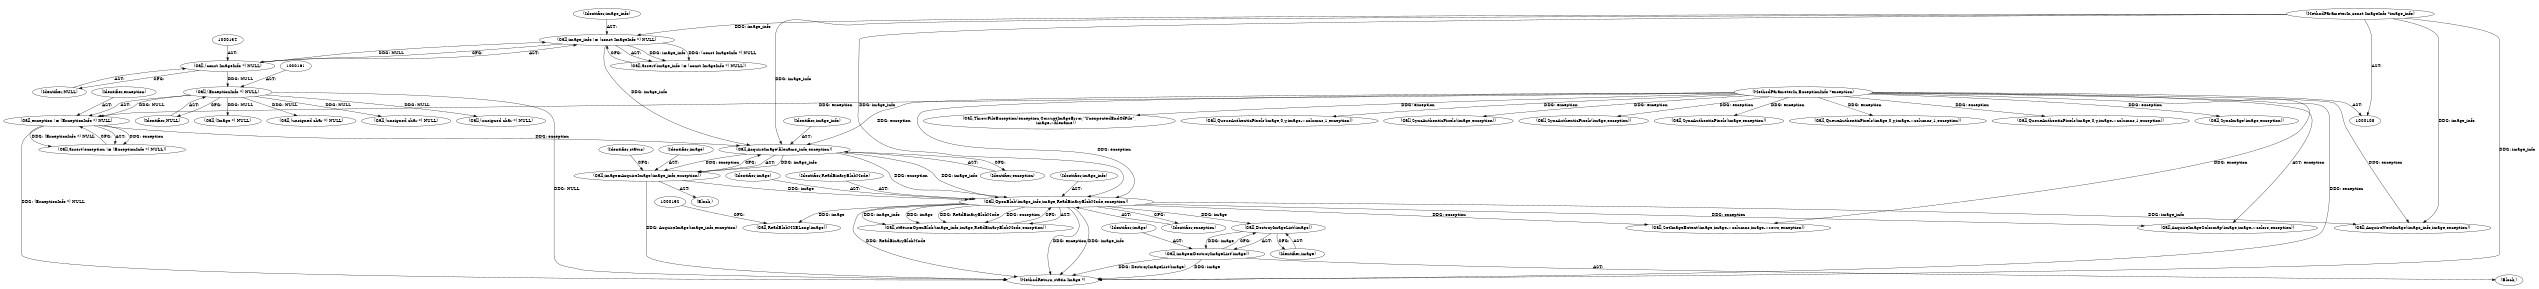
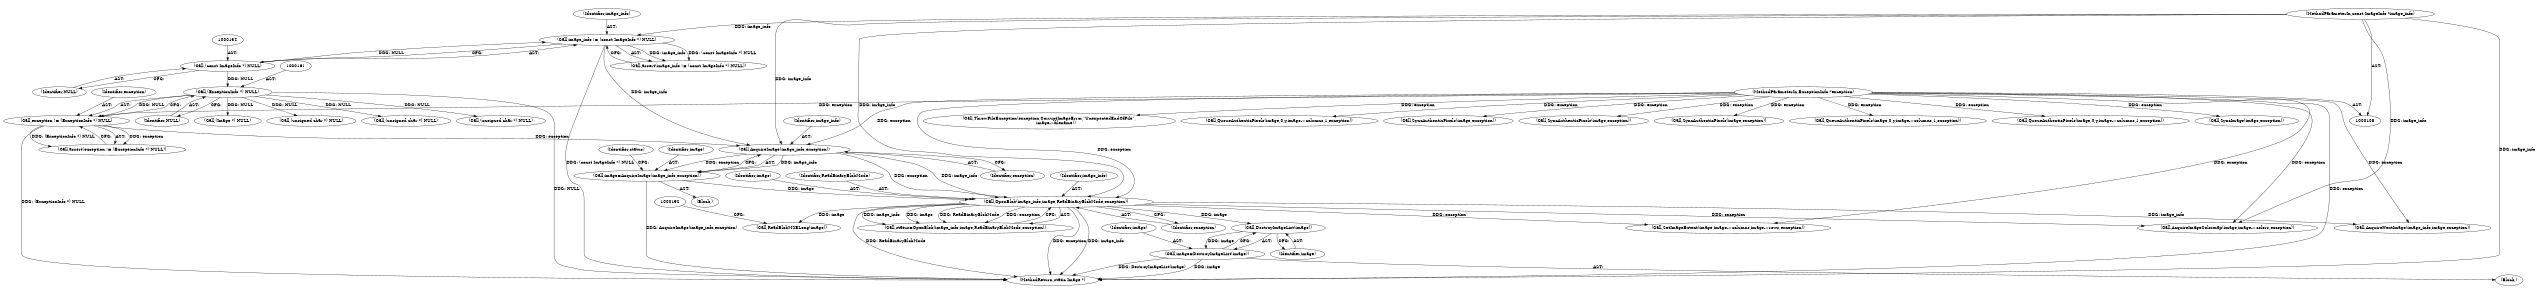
edge "(MethodParameterIn,const ImageInfo *image_info)" -> "(Call,AcquireNextImage(image_info,image,exception))": now "(MethodParameterIn,const ImageInfo *image_info)" -> "(Call,AcquireImageColormap(image,image->colors,exception))"
edge "(Call,exception != (ExceptionInfo *) NULL)" -> "(Call,(ExceptionInfo *) NULL)": added, label "CFG:"
node "(Call,AcquireImage(filename_info,exception))": label "(Call,AcquireImage(filename_info,exception))" -> "(Call,AcquireImage(image_info,exception))"
edge "(MethodParameterIn,ExceptionInfo *exception)" -> "(Call,AcquireImageColormap(image,image->colors,exception))": label "AST: exception" -> "DDG: exception"
edge "(Call,image_info != (const ImageInfo *) NULL)" -> "(MethodReturn,static Image *)": added, label "DDG: (const ImageInfo *) NULL"
